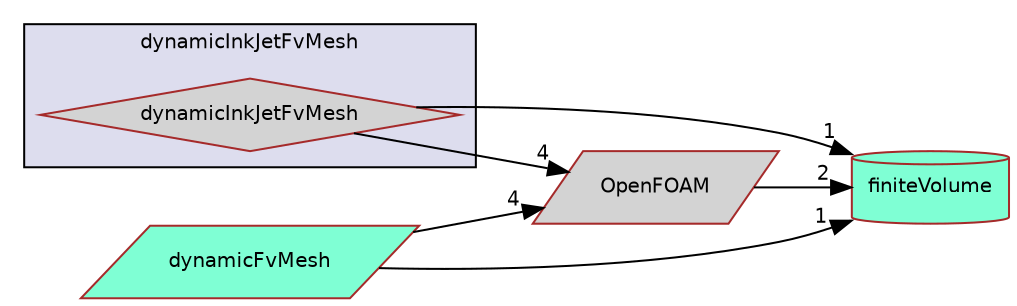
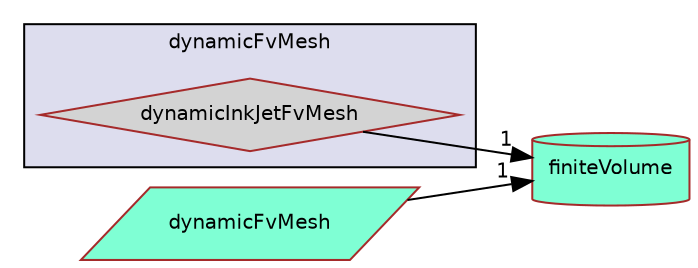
cluster "dynamicInkJetFvMesh": label "dynamicInkJetFvMesh" -> "dynamicFvMesh"
node "OpenFOAM": removed
